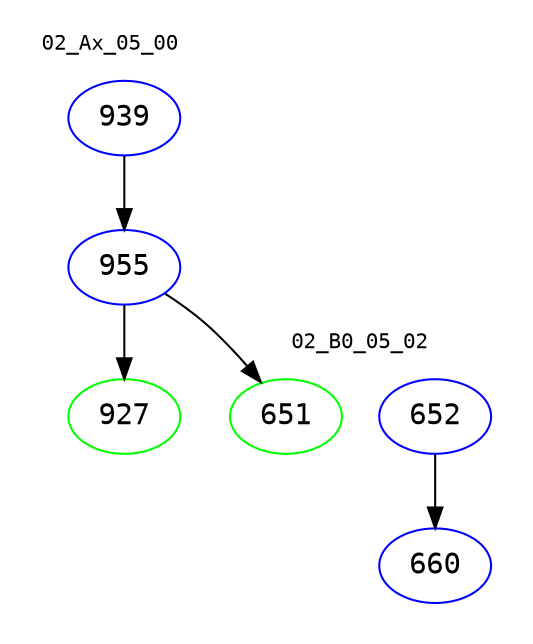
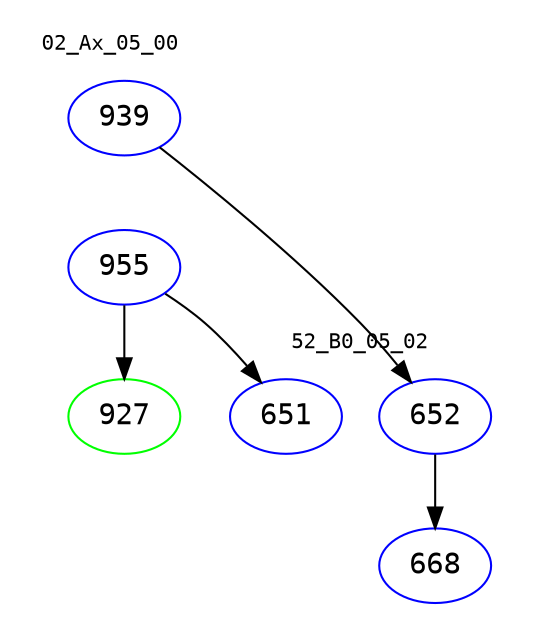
edge "939" -> "955": now "939" -> "652"
cluster "02_B0_05_02": label "02_B0_05_02" -> "52_B0_05_02"
node "651": color green -> blue
node "660": label "660" -> "668"
